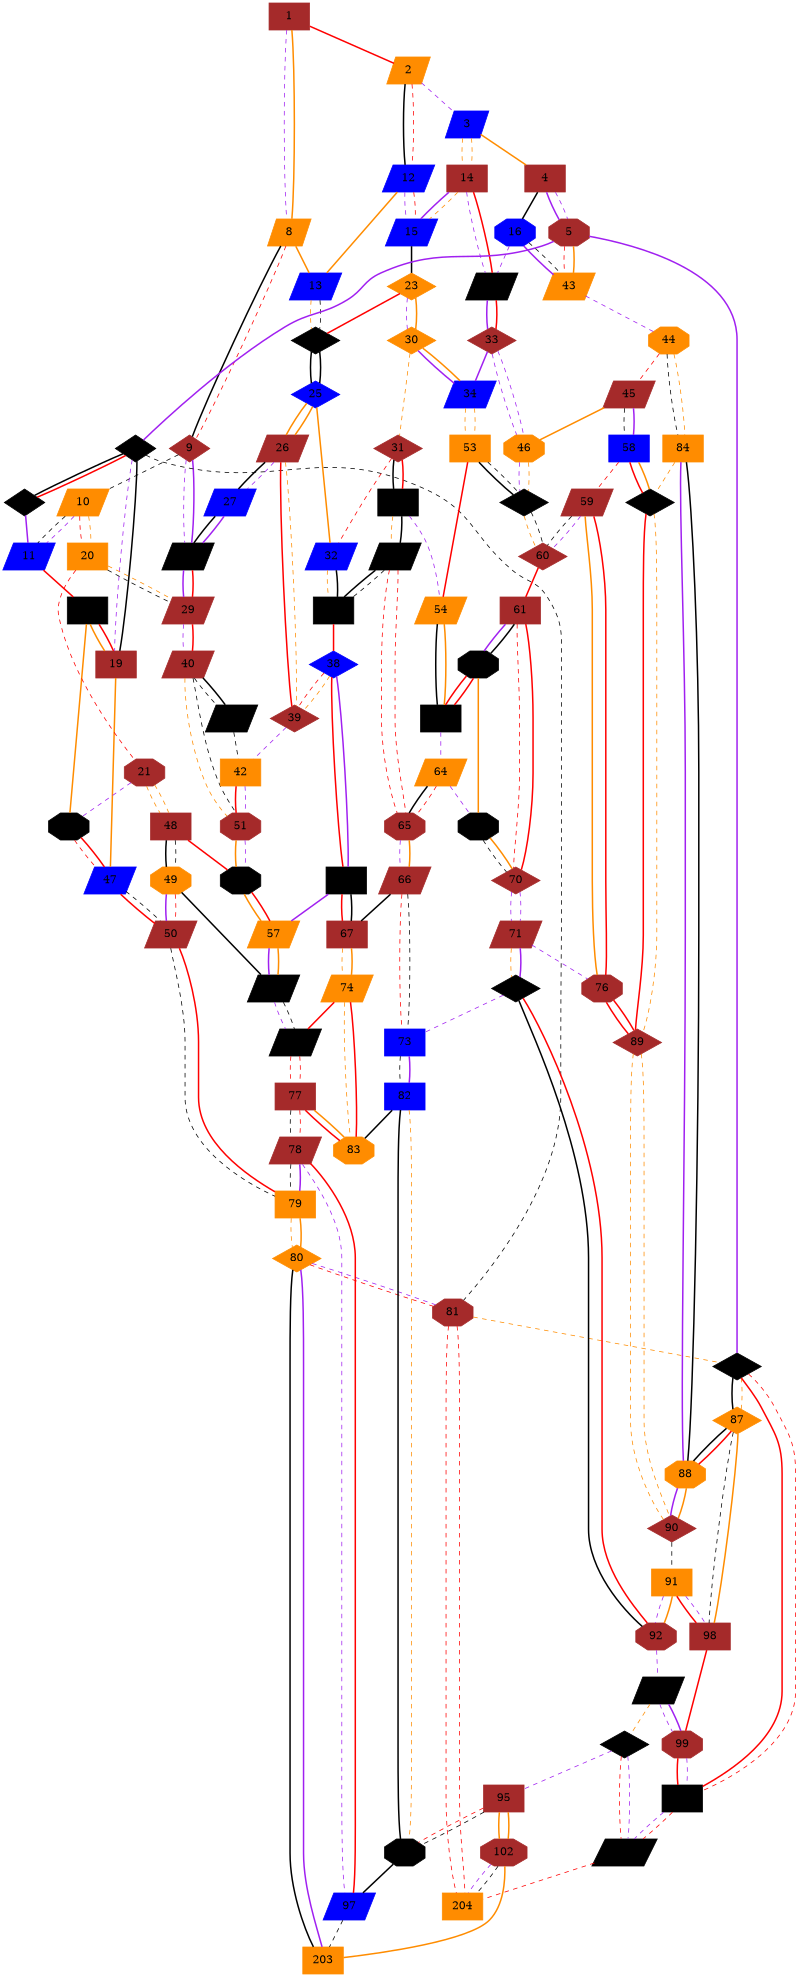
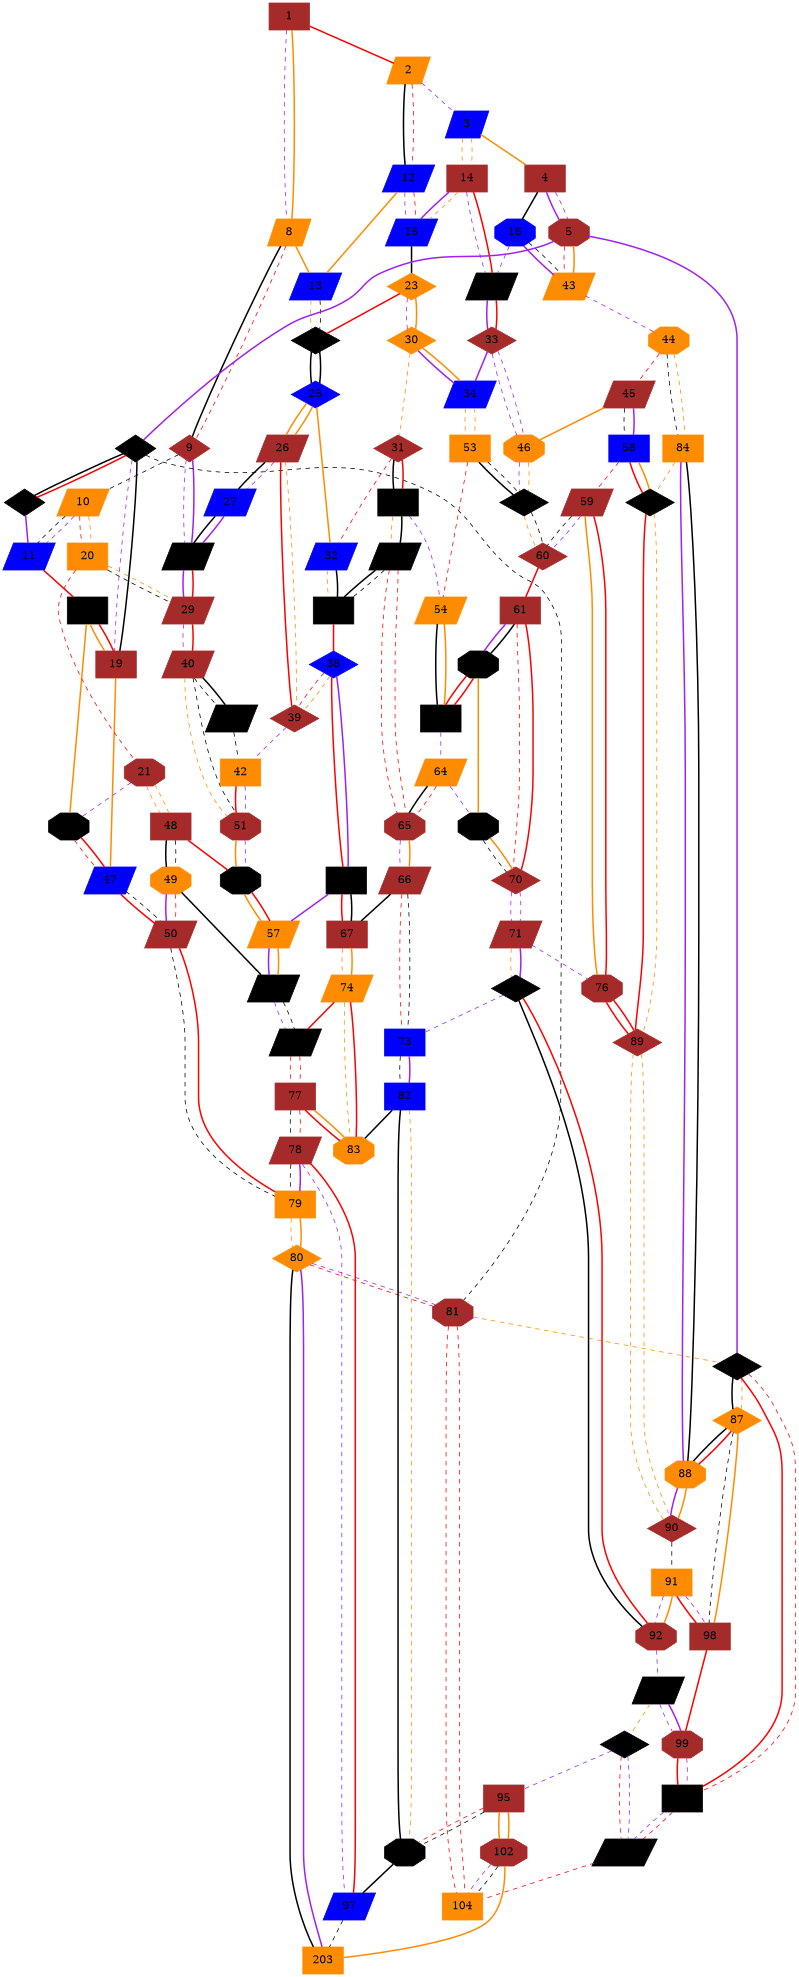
edge "53" -- "54": style bold -> dashed
node "204": label "204" -> "104"
